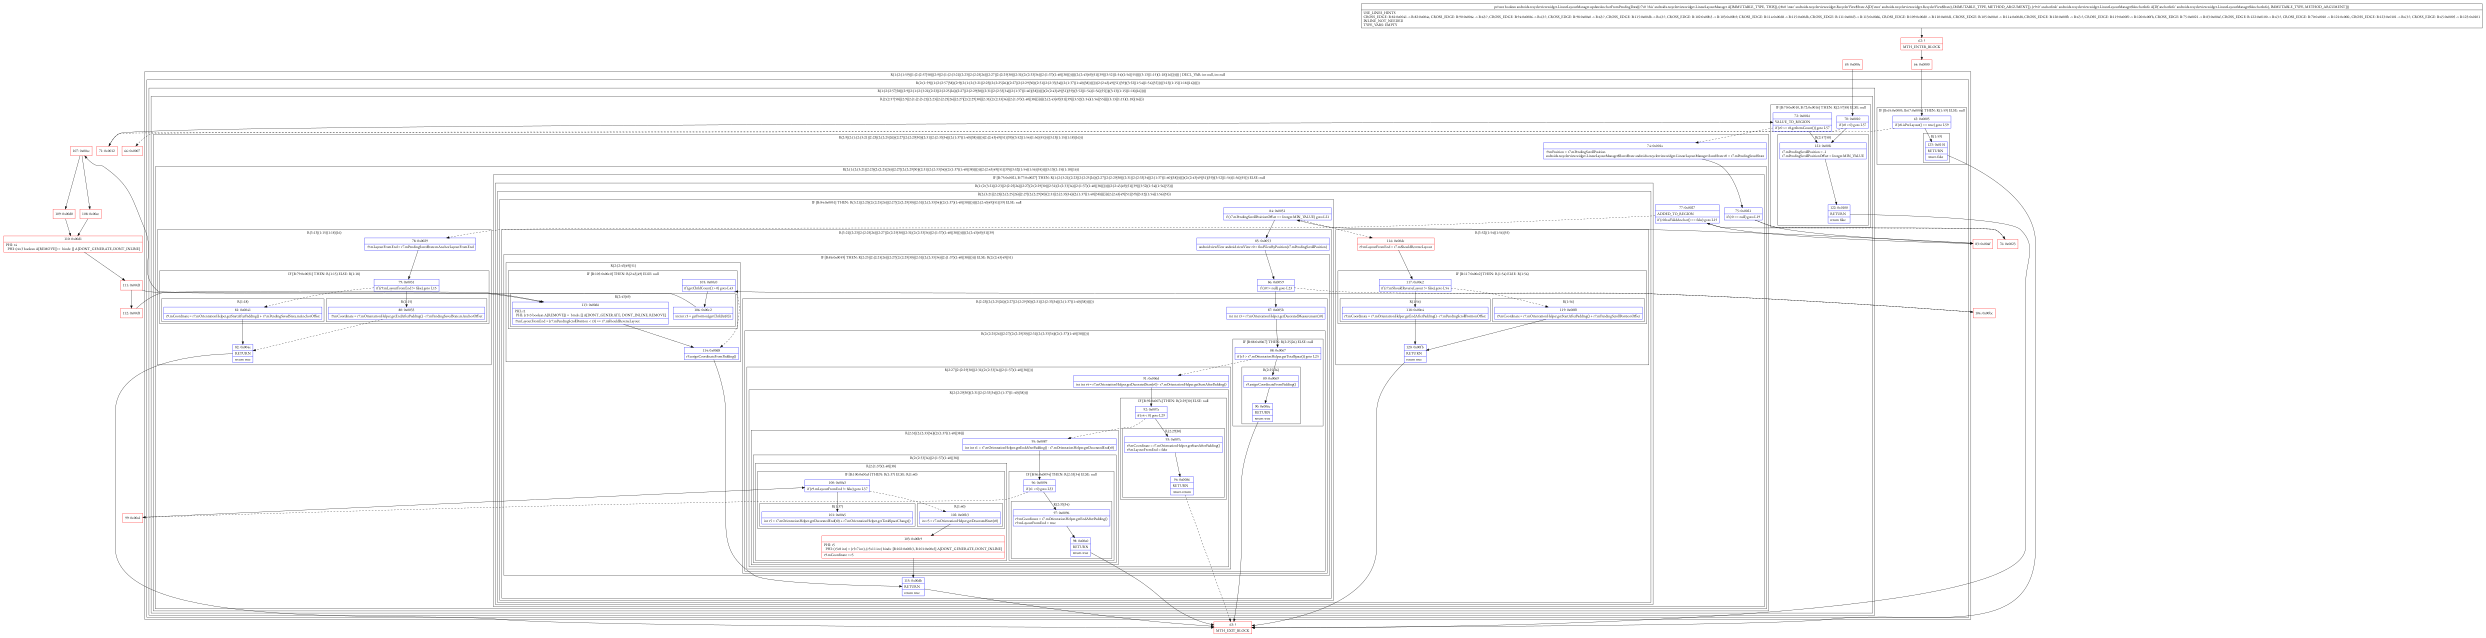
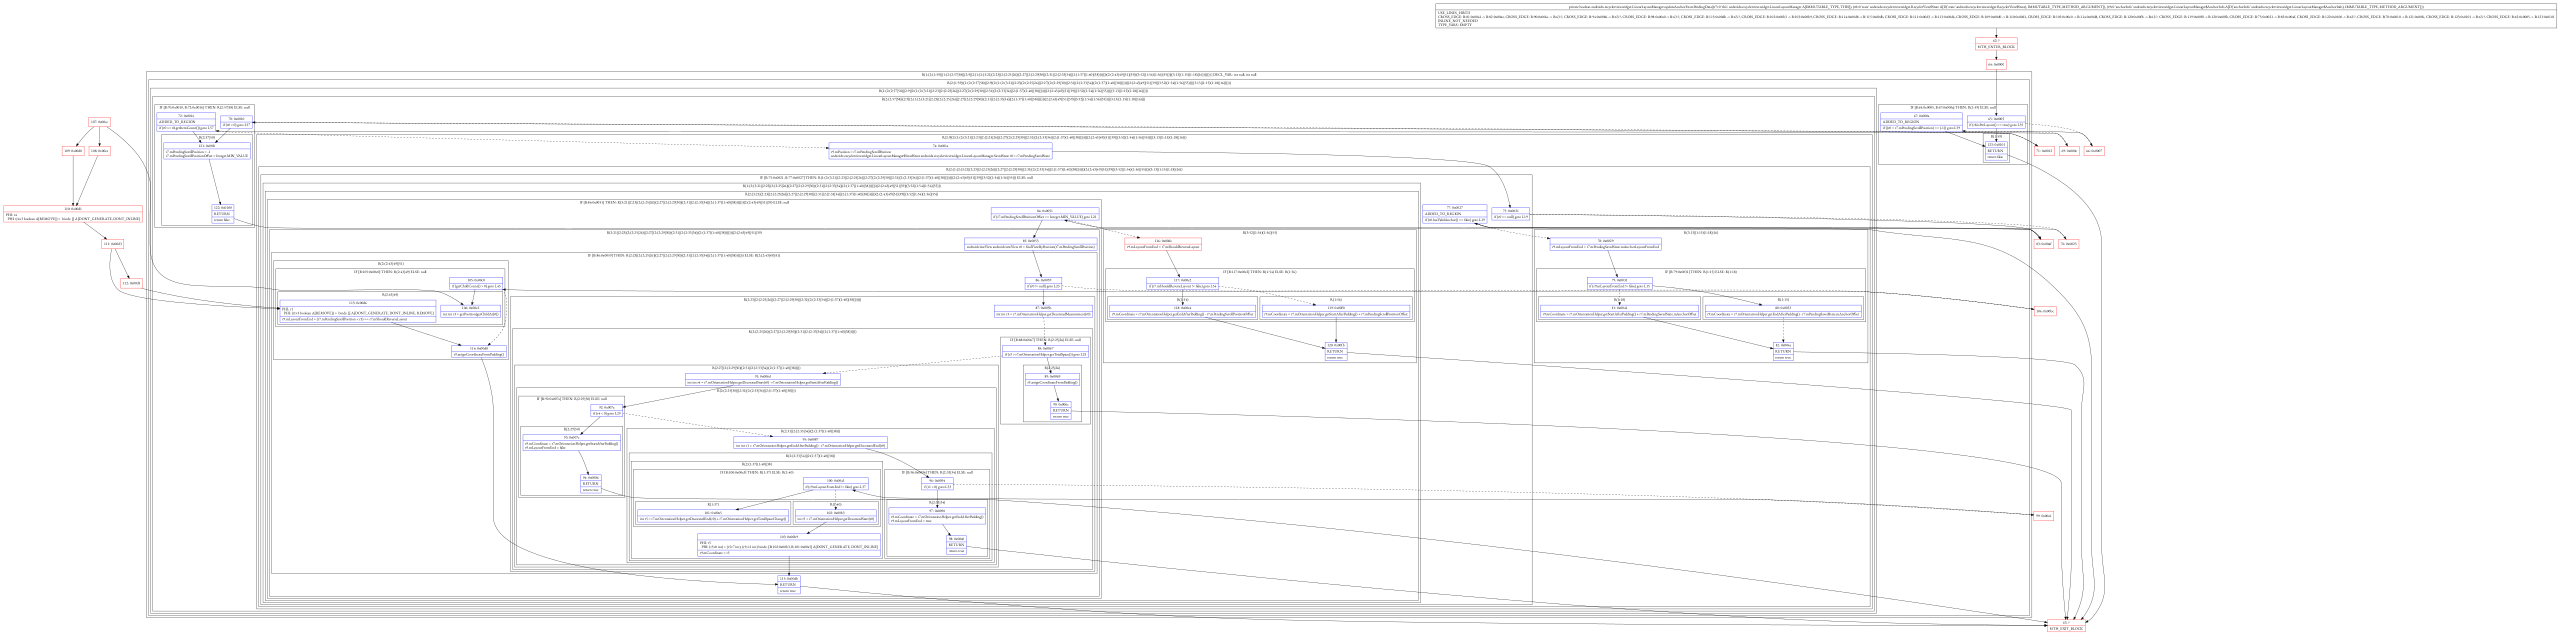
node "72: 0x0016": text "VALUE_TO_REGION" -> "ADDED_TO_REGION"
node "67: 0x000a": added
edge "106: 0x00c2" -> "107: 0x00cc": reversed
edge "87: 0x005b" -> "88: 0x0067": style solid -> dashed
node "94: 0x0086": text "return return" -> "return true"
node "103: 0x00b9": color red -> blue
edge "94: 0x0086" -> "63: ?": style dashed -> solid
